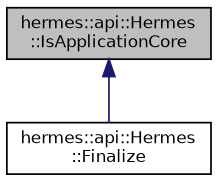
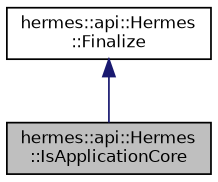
edge "hermes::api::Hermes ::Finalize" -> "hermes::api::Hermes ::IsApplicationCore": reversed
